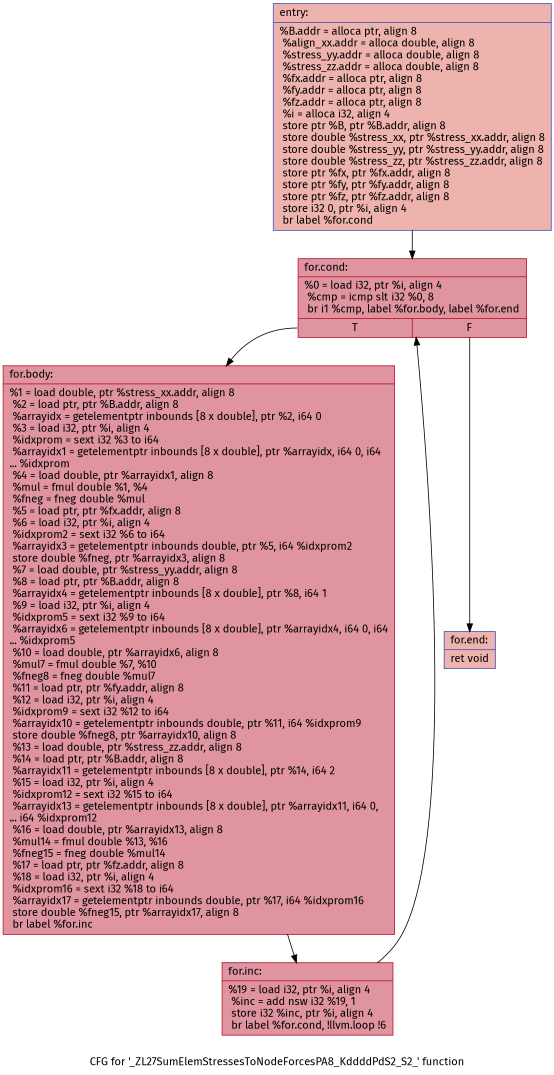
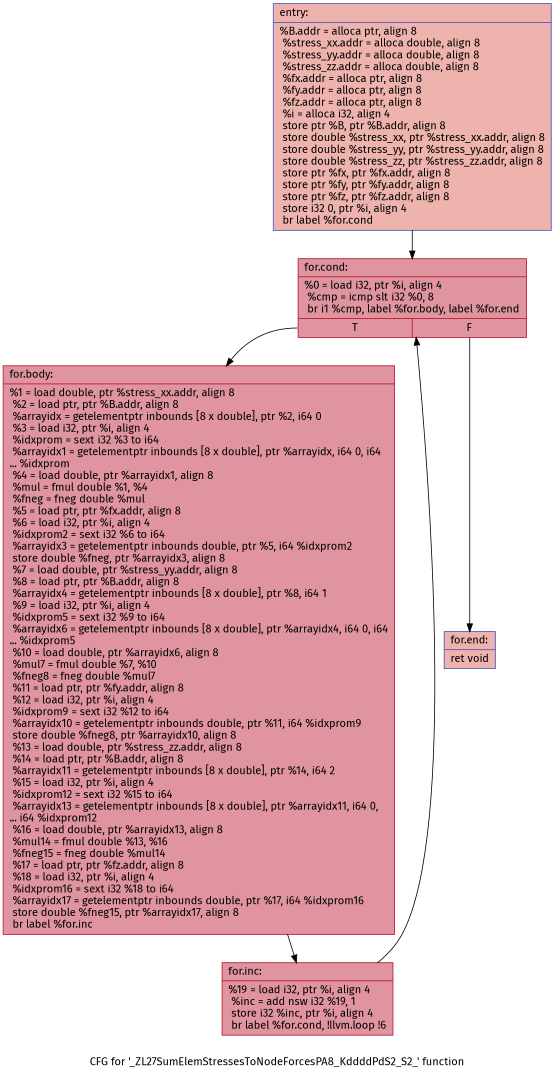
node "entry:": text "%align_xx.addr = alloca double, align 8" -> "%stress_xx.addr = alloca double, align 8"
